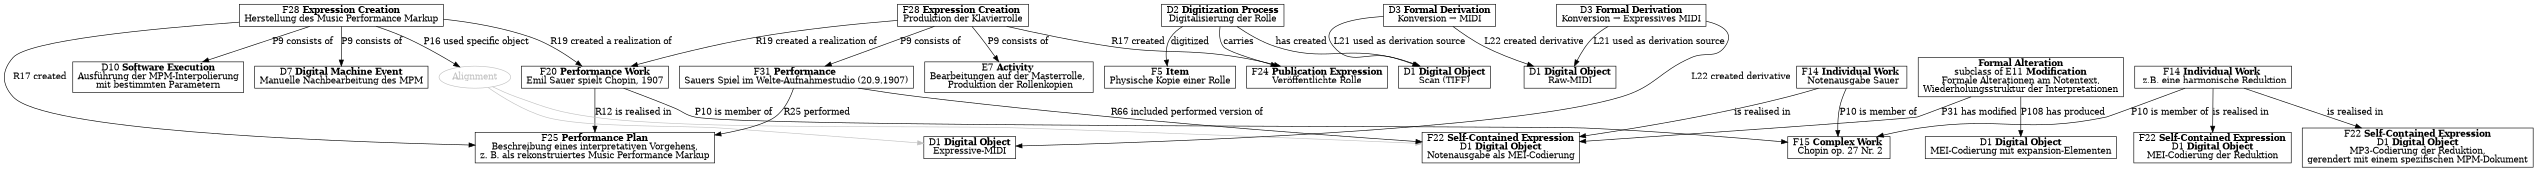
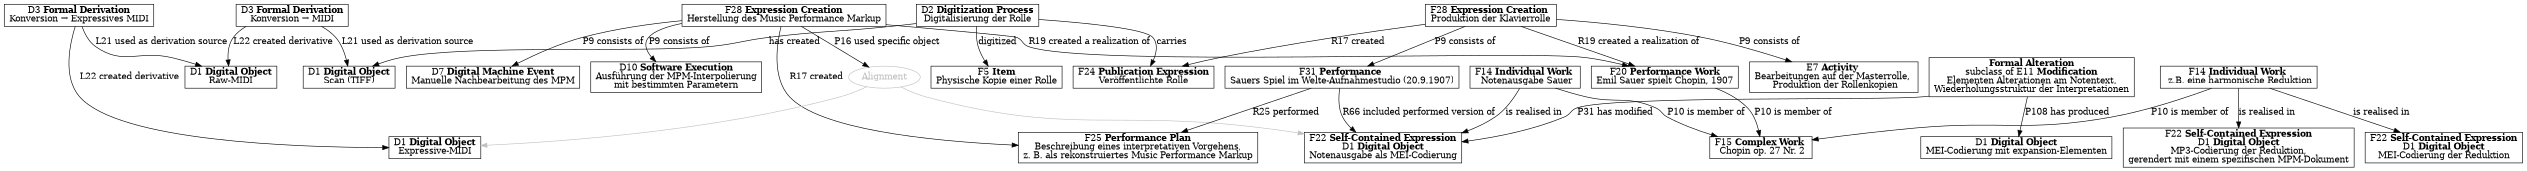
node "Formal Alteration": text "Formale Alterationen am Notentext," -> "Elementen Alterationen am Notentext,"
edge "F20" -> "F25": removed, label "R12 is realised in"
